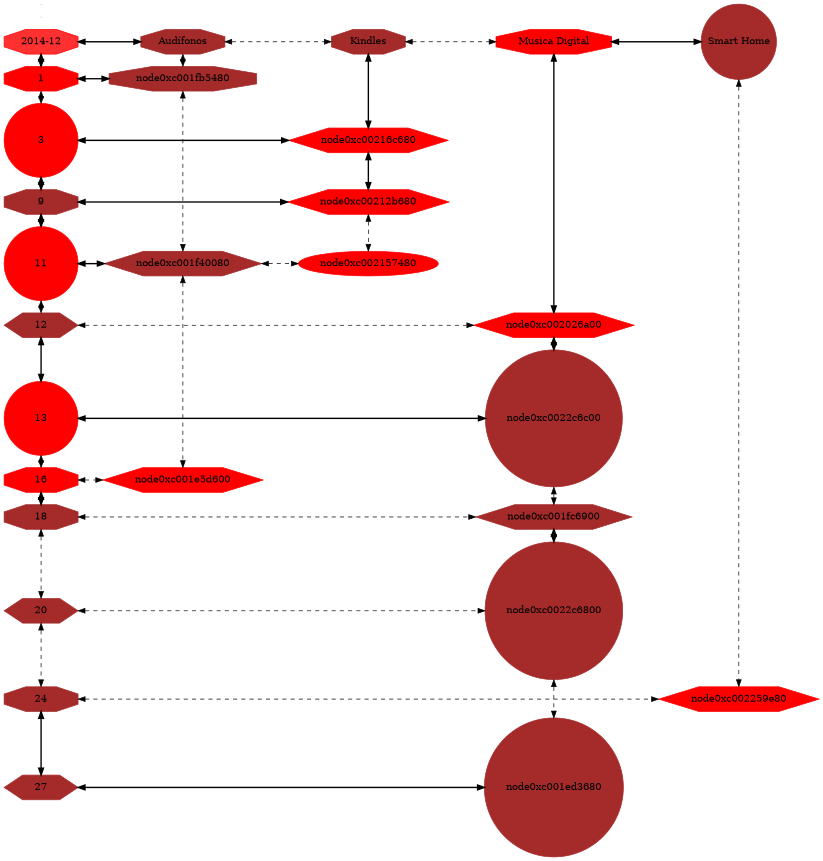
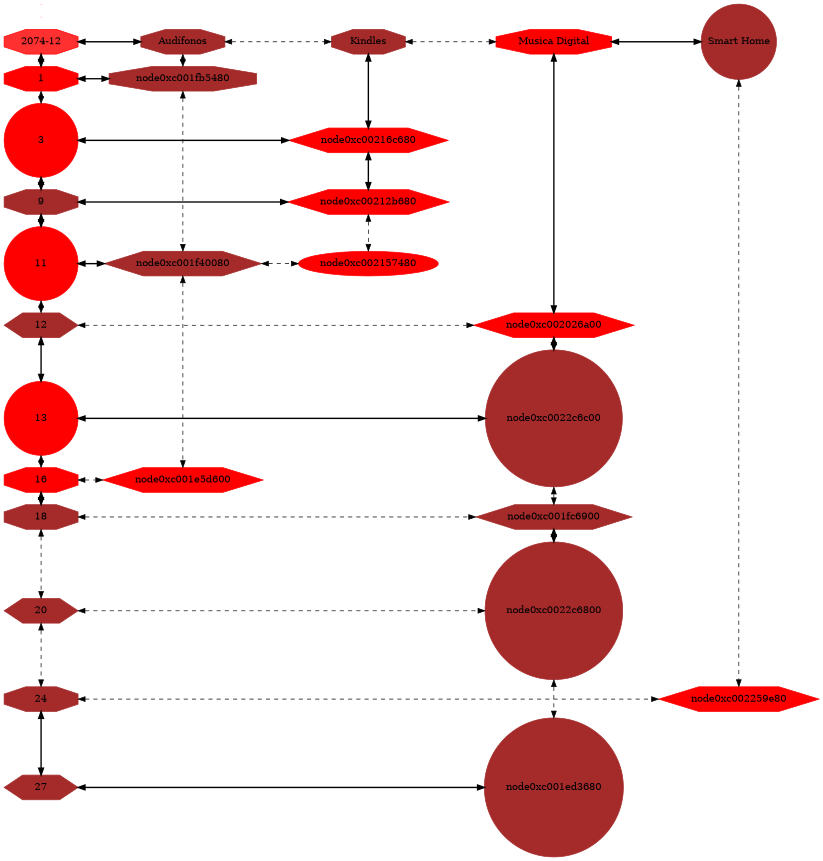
node "2014-12": label "2014-12" -> "2074-12"
